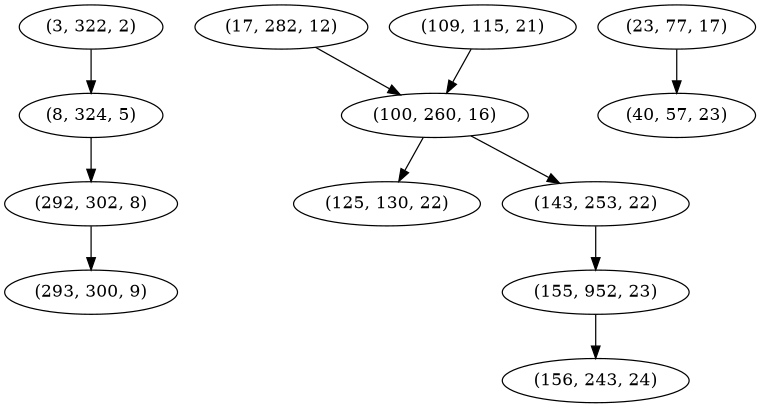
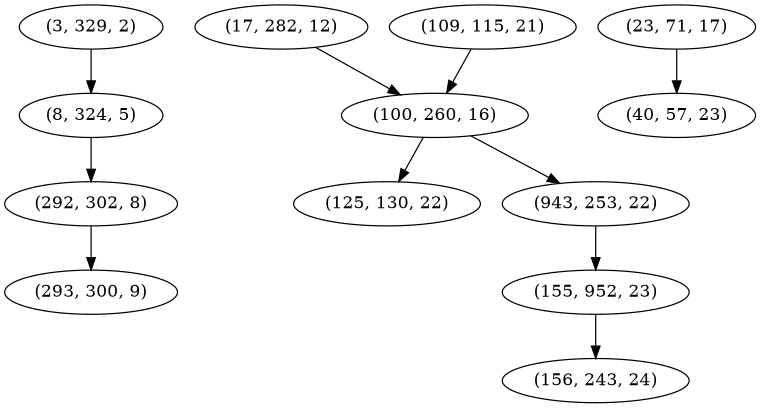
node "(3, 322, 2)": label "(3, 322, 2)" -> "(3, 329, 2)"
node "(23, 77, 17)": label "(23, 77, 17)" -> "(23, 71, 17)"
node "(143, 253, 22)": label "(143, 253, 22)" -> "(943, 253, 22)"
